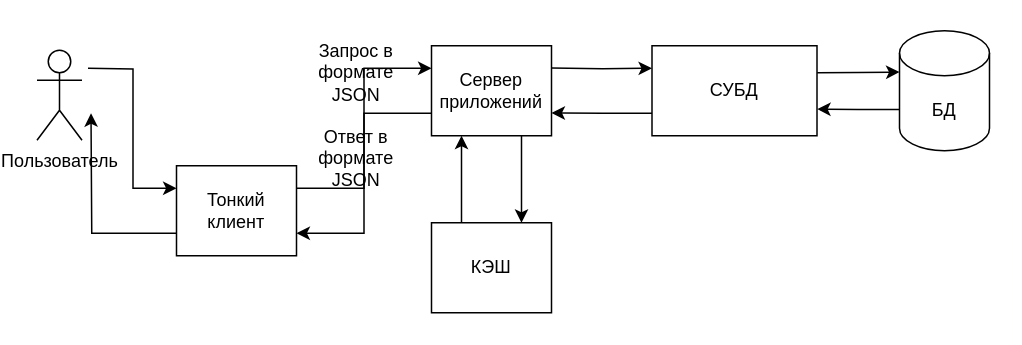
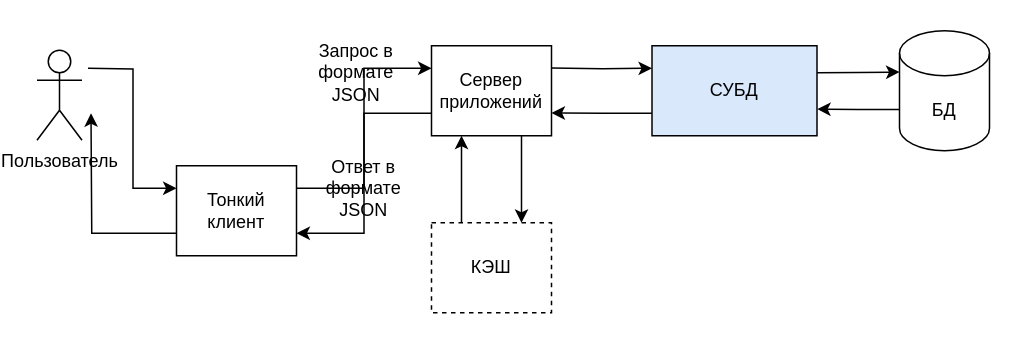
node "СУБД": fillcolor #ffffff -> #dae8fc
node "Ответ в формате JSON": moved (356, 158) -> (364, 188)
node "КЭШ": style solid -> dashed
